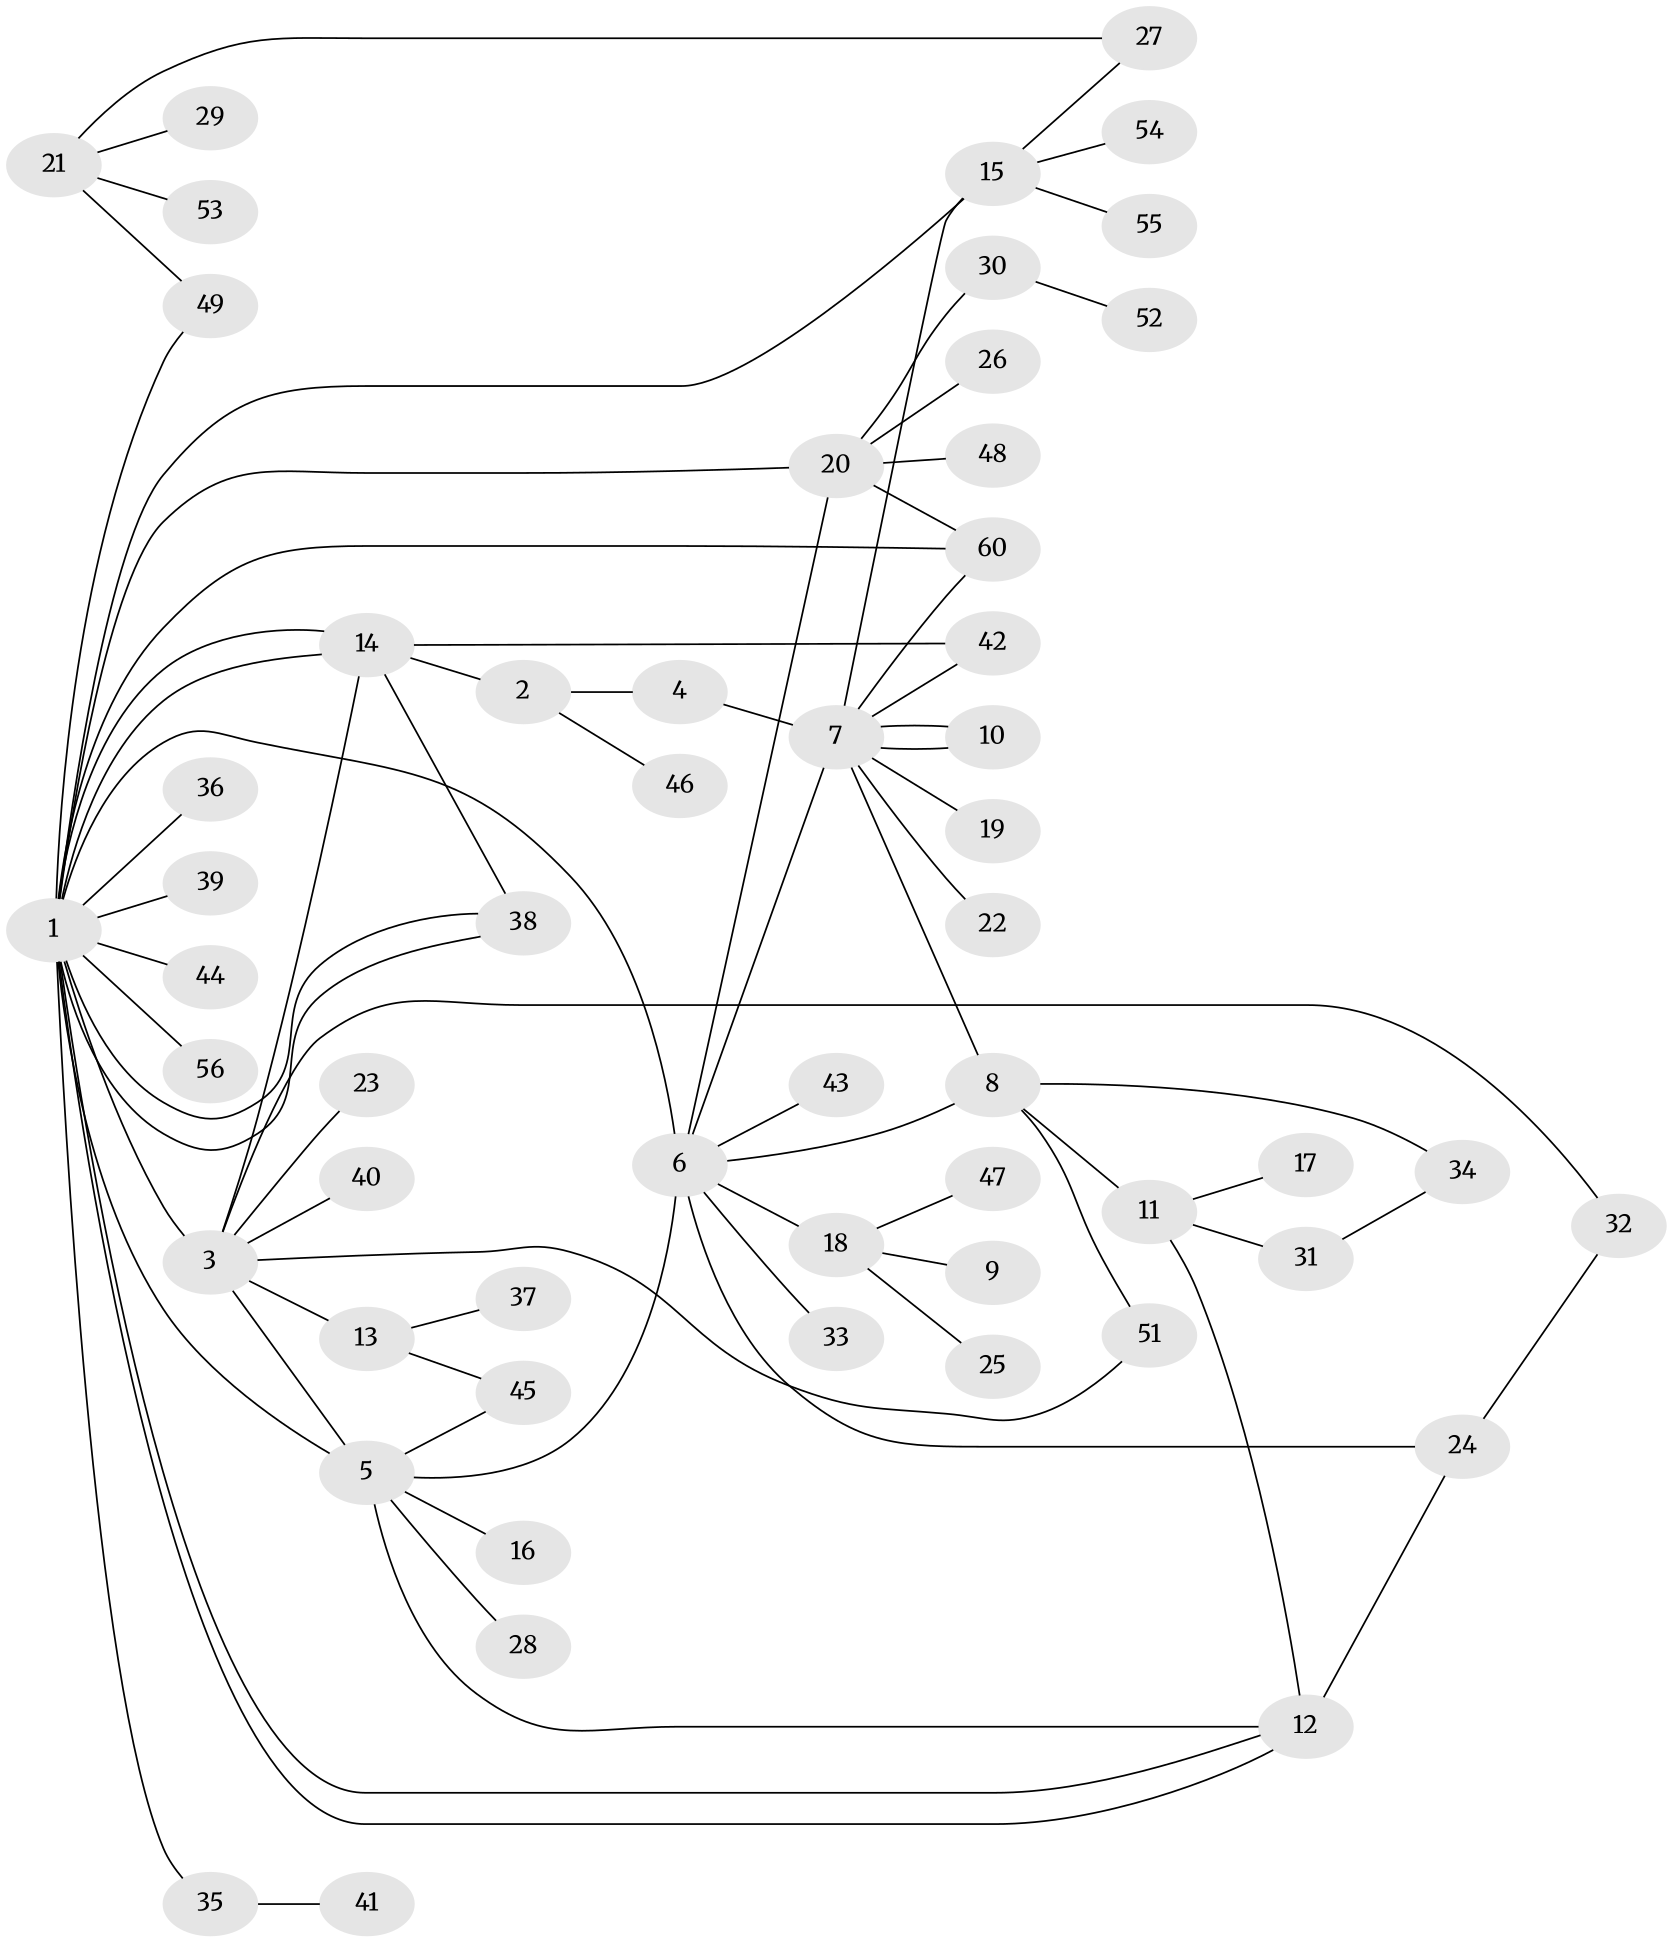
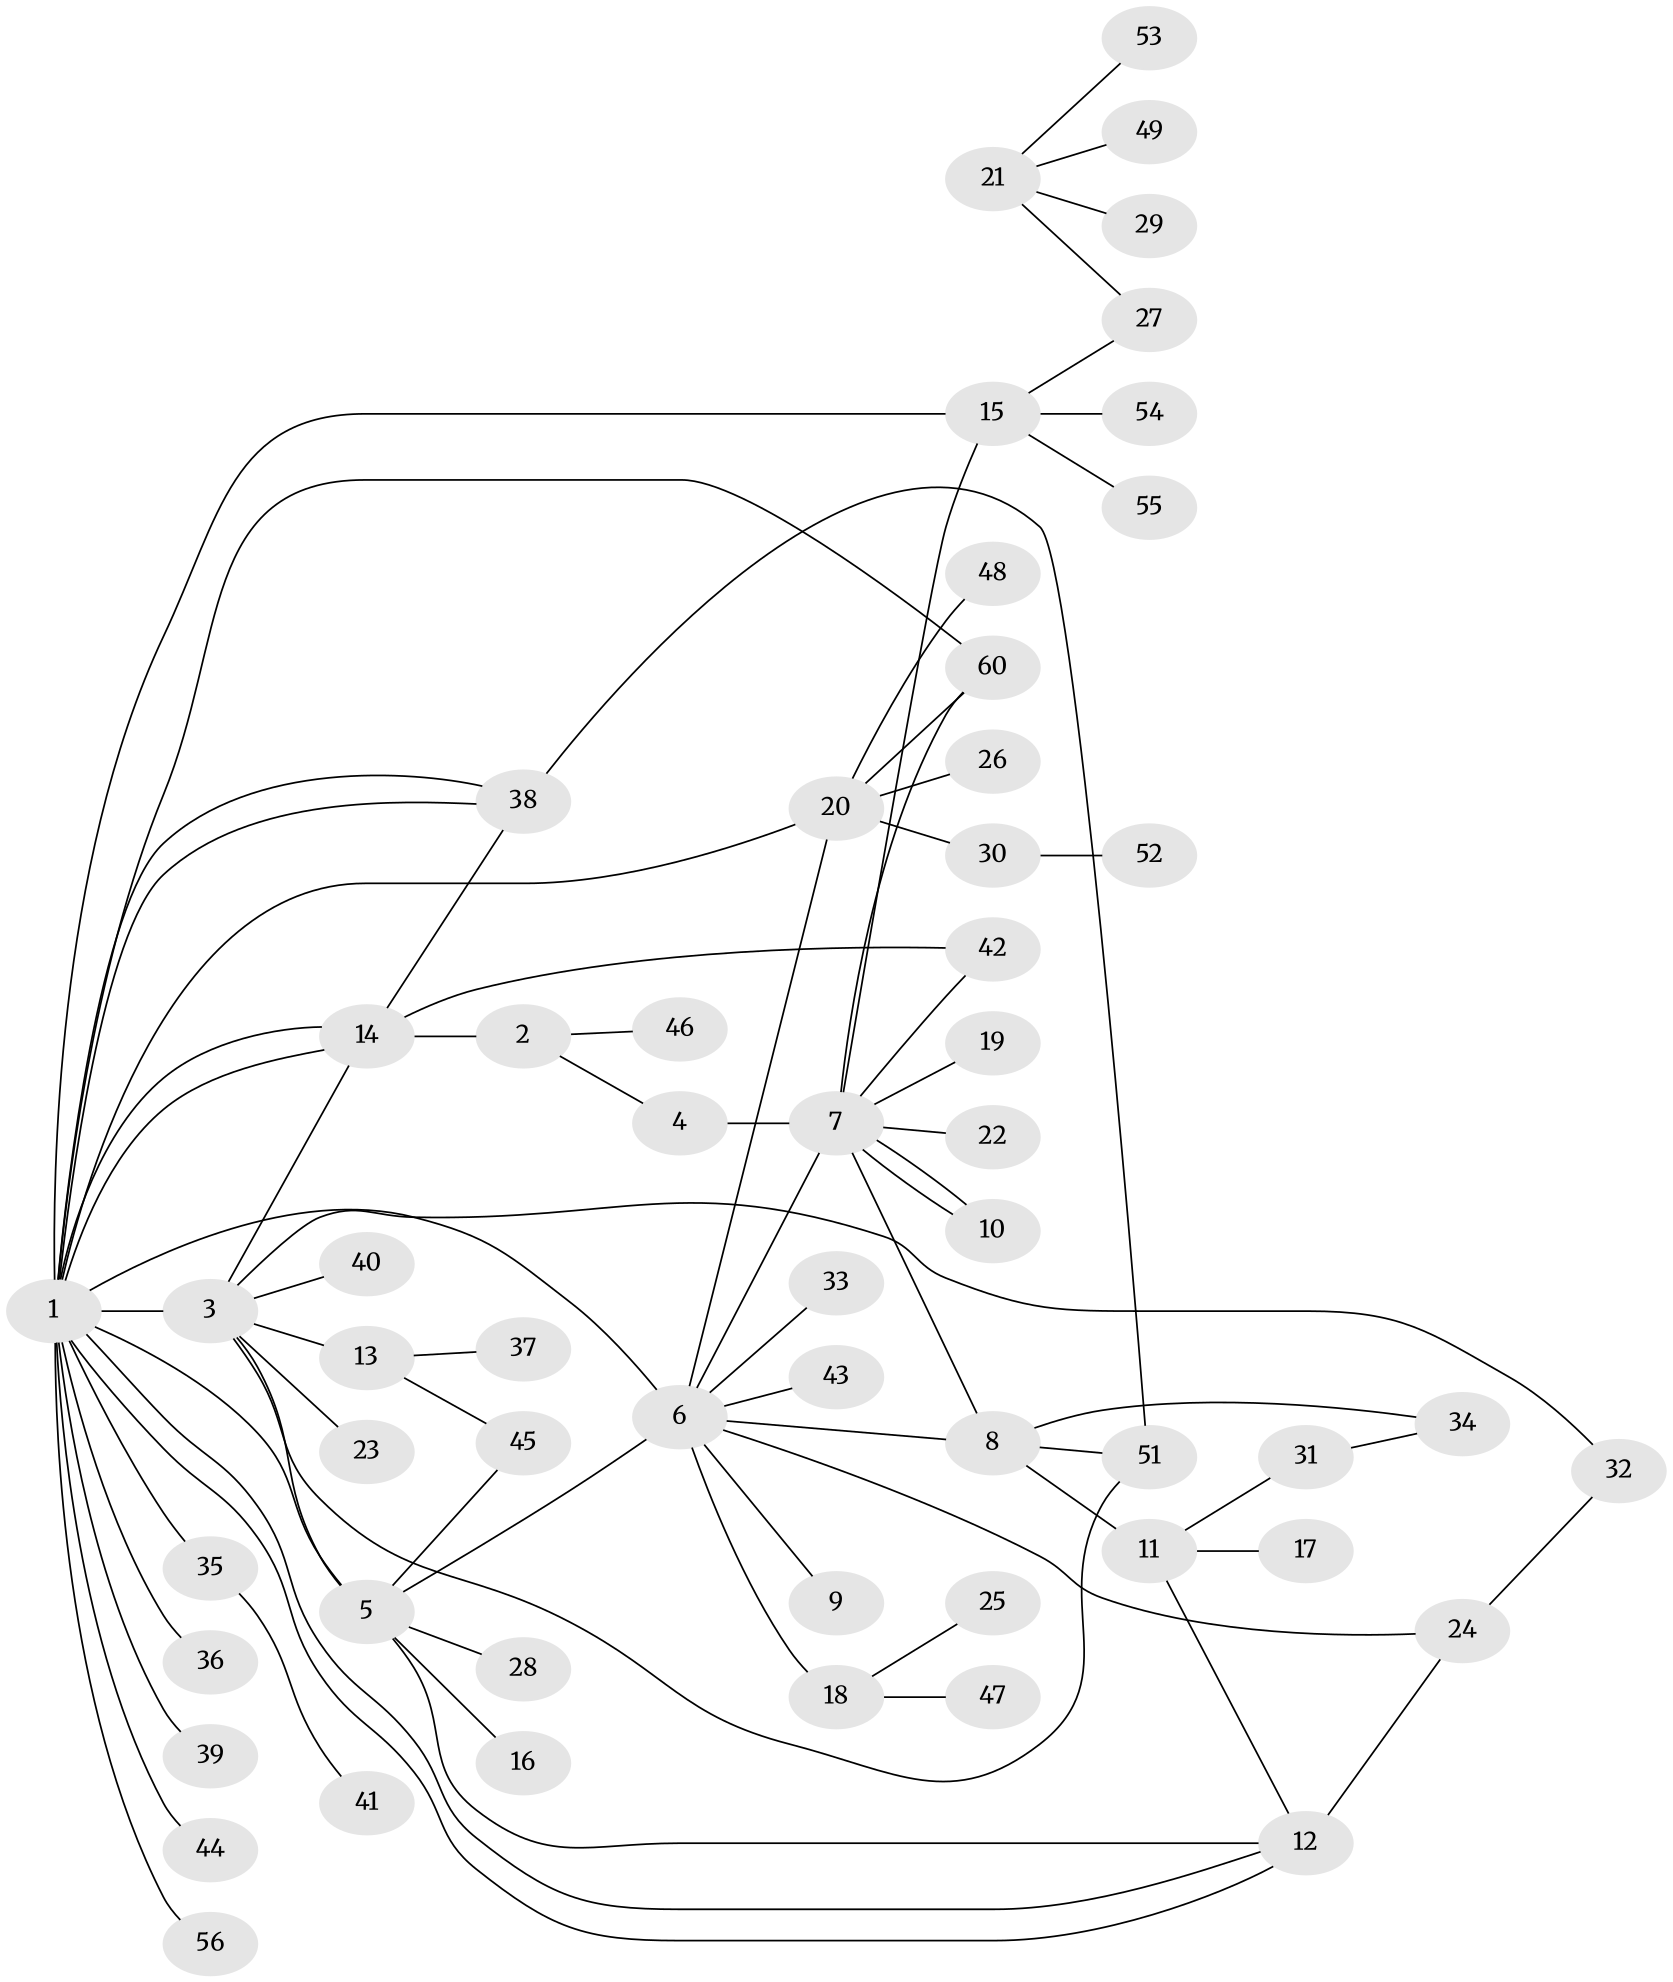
edge "49" -- "1": removed
edge "38" -- "51": added
edge "18" -- "9": now "6" -- "9"
